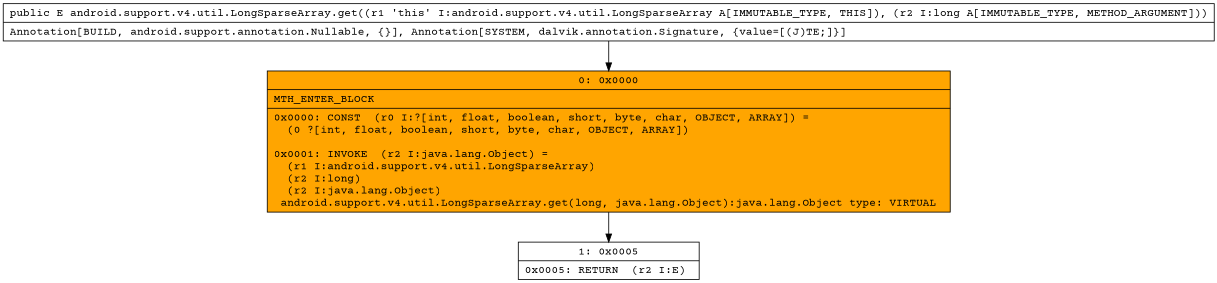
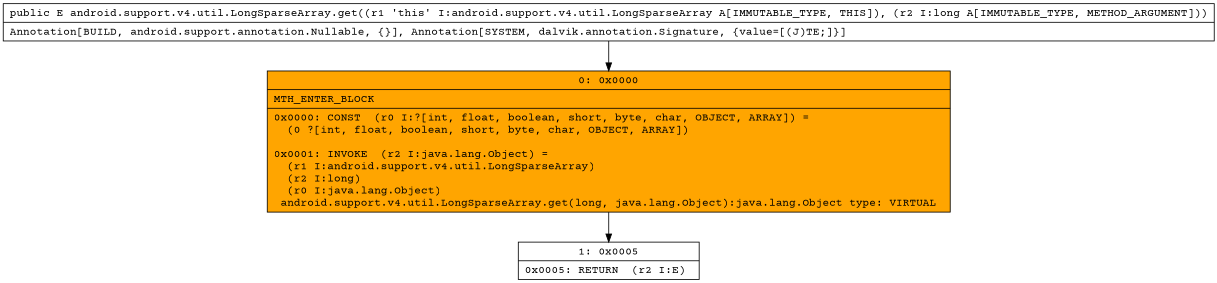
node "0: 0x0000": text "(r2 I:java.lang.Object)" -> "(r0 I:java.lang.Object)"
